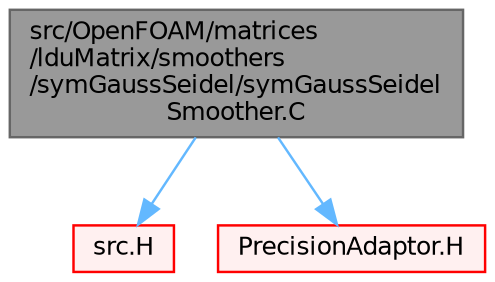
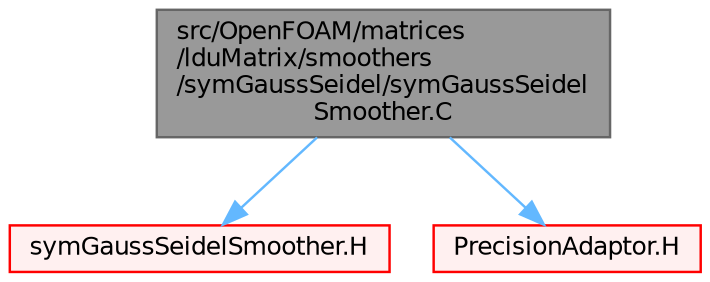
node "src.H": label "src.H" -> "symGaussSeidelSmoother.H"
